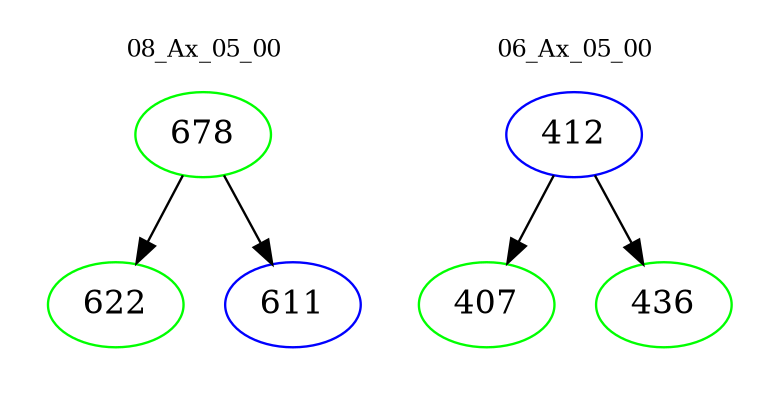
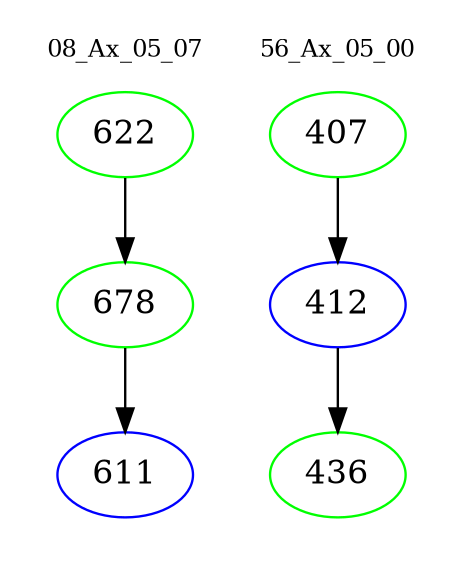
cluster "08_Ax_05_00": label "08_Ax_05_00" -> "08_Ax_05_07"
cluster "06_Ax_05_00": label "06_Ax_05_00" -> "56_Ax_05_00"
edge "678" -> "622": reversed
edge "412" -> "407": reversed
